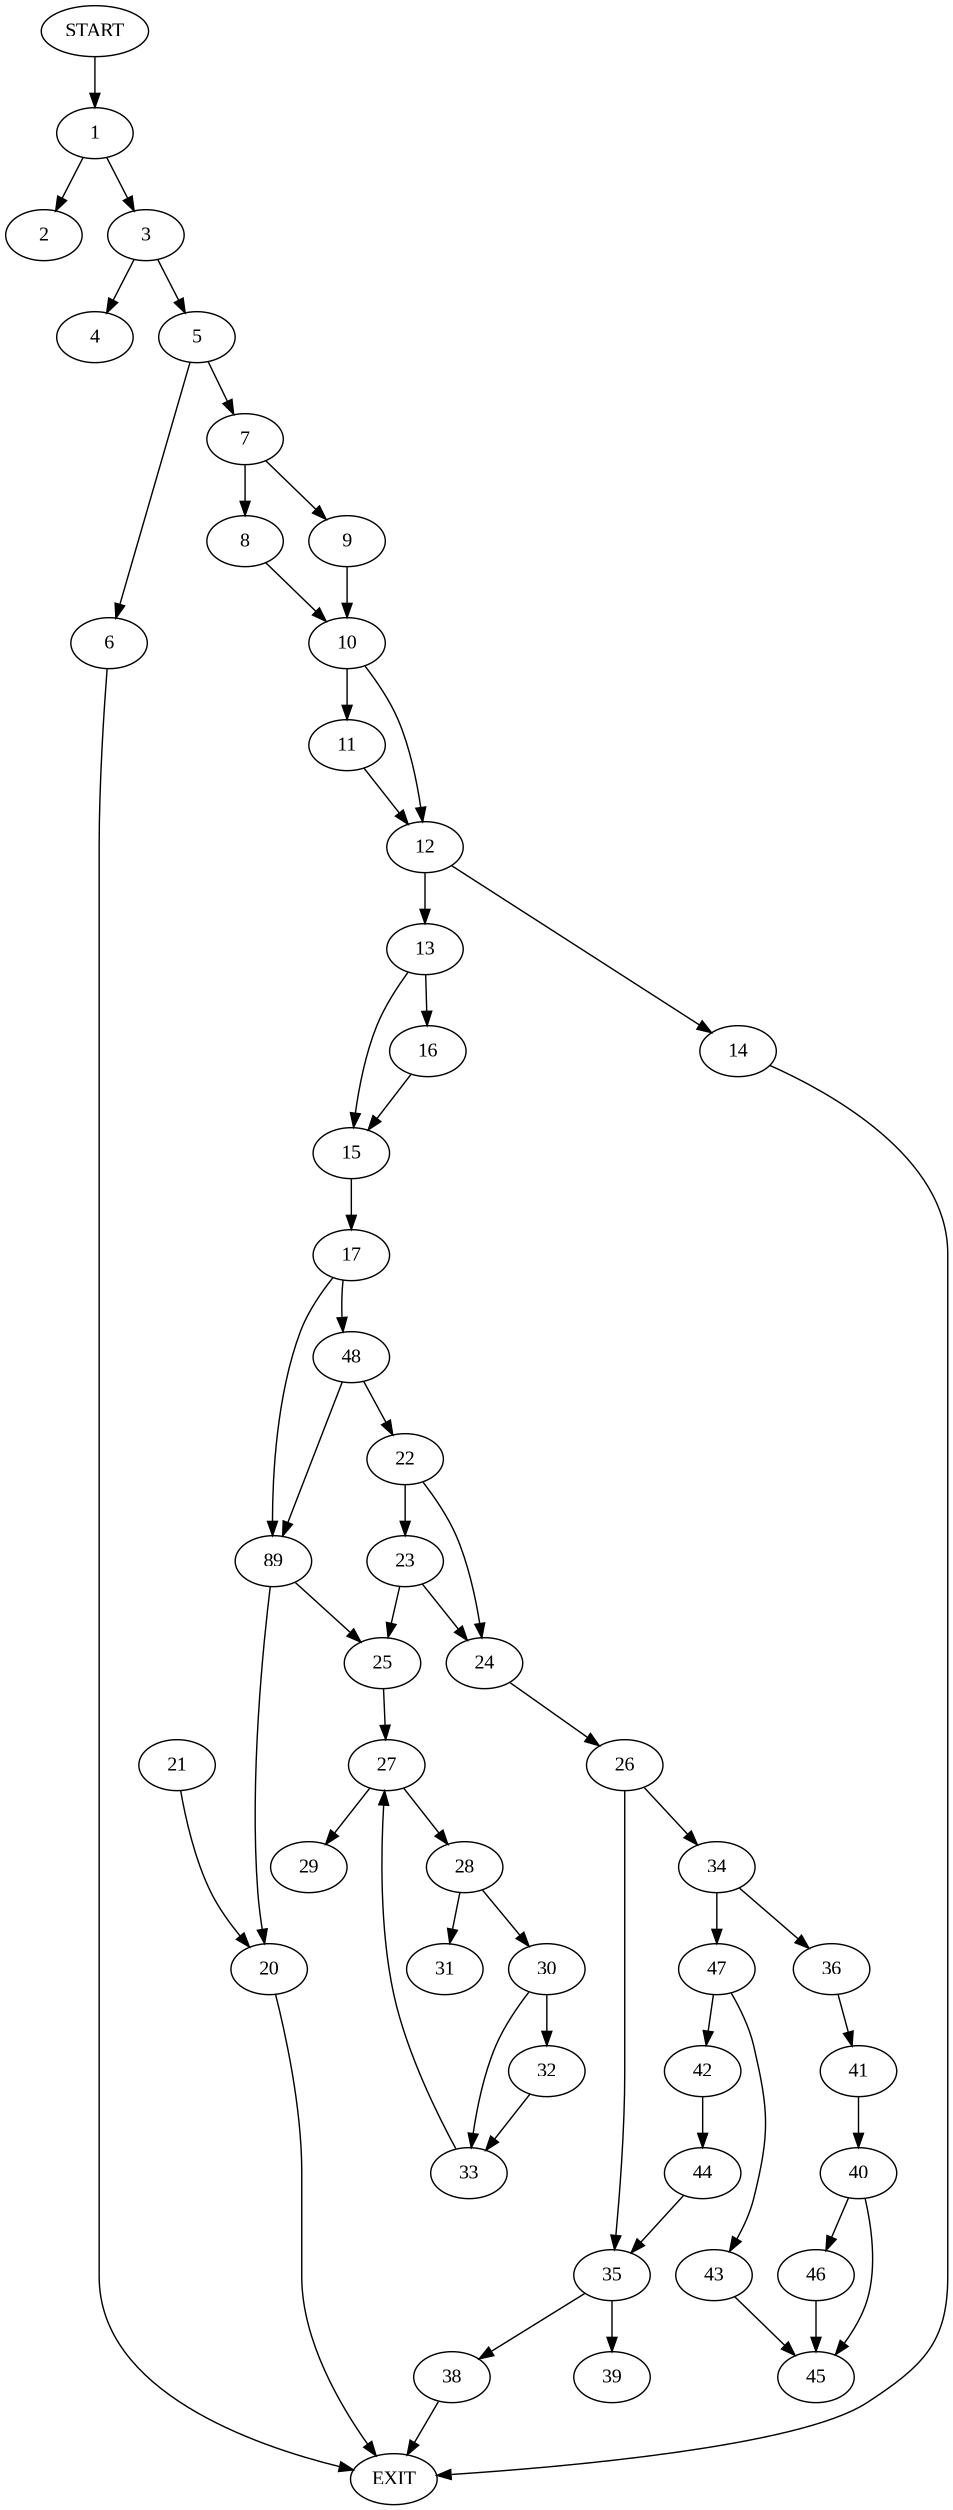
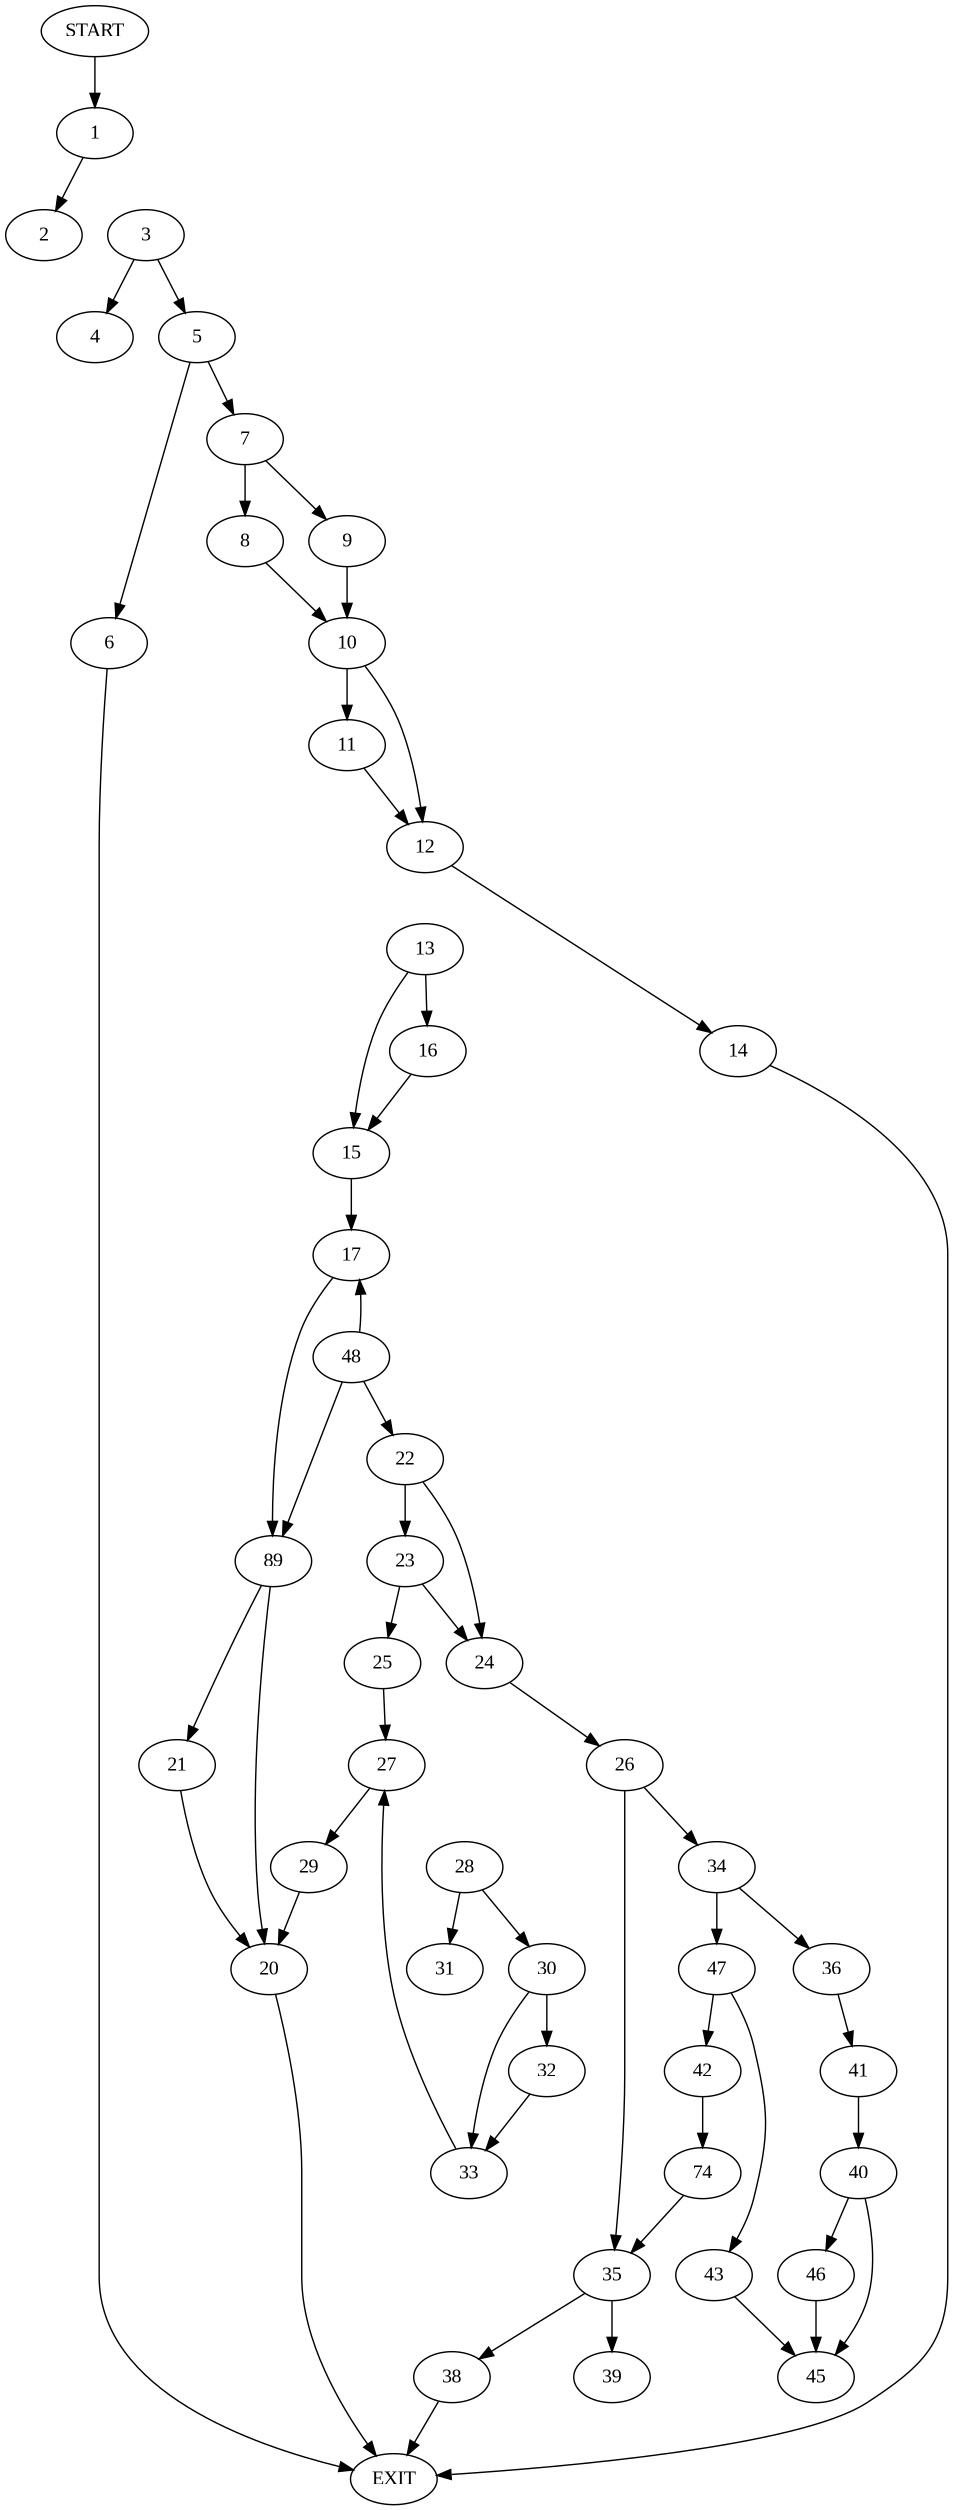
edge "1" -> "3": removed
edge "12" -> "13": removed
edge "17" -> "48": reversed
edge "89" -> "25": now "89" -> "21"
edge "27" -> "28": removed
edge "29" -> "20": added
node "44": label "44" -> "74"
